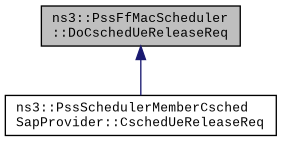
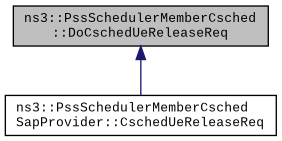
node "ns3::PssFfMacScheduler ::DoCschedUeReleaseReq": label "ns3::PssFfMacScheduler ::DoCschedUeReleaseReq" -> "ns3::PssSchedulerMemberCsched ::DoCschedUeReleaseReq"
